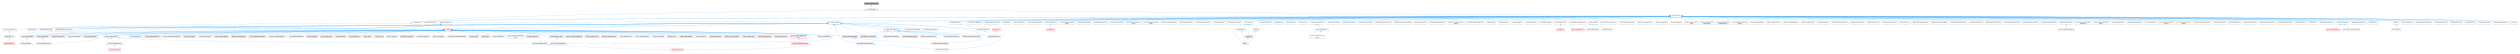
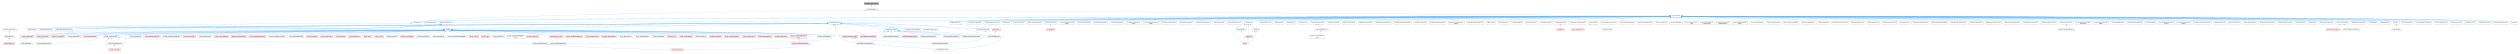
node "PlatformFeatures.h": added
node "DisplayClusterNetDriver.h": removed
